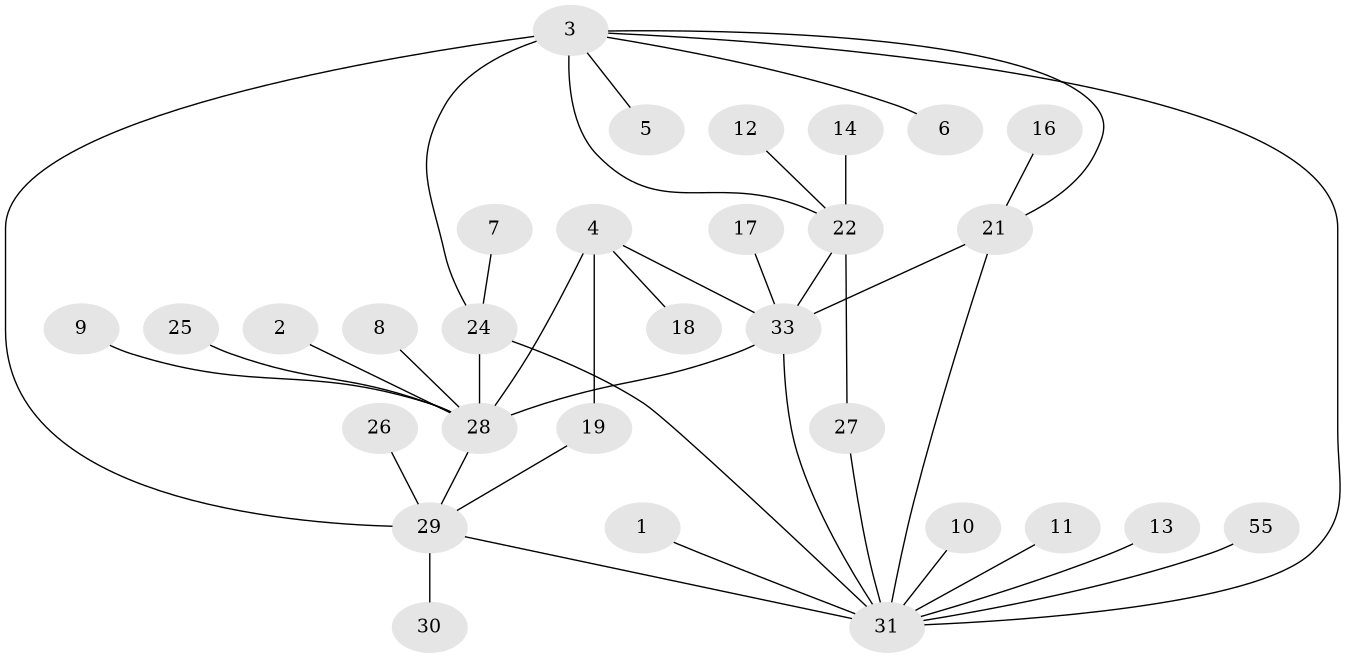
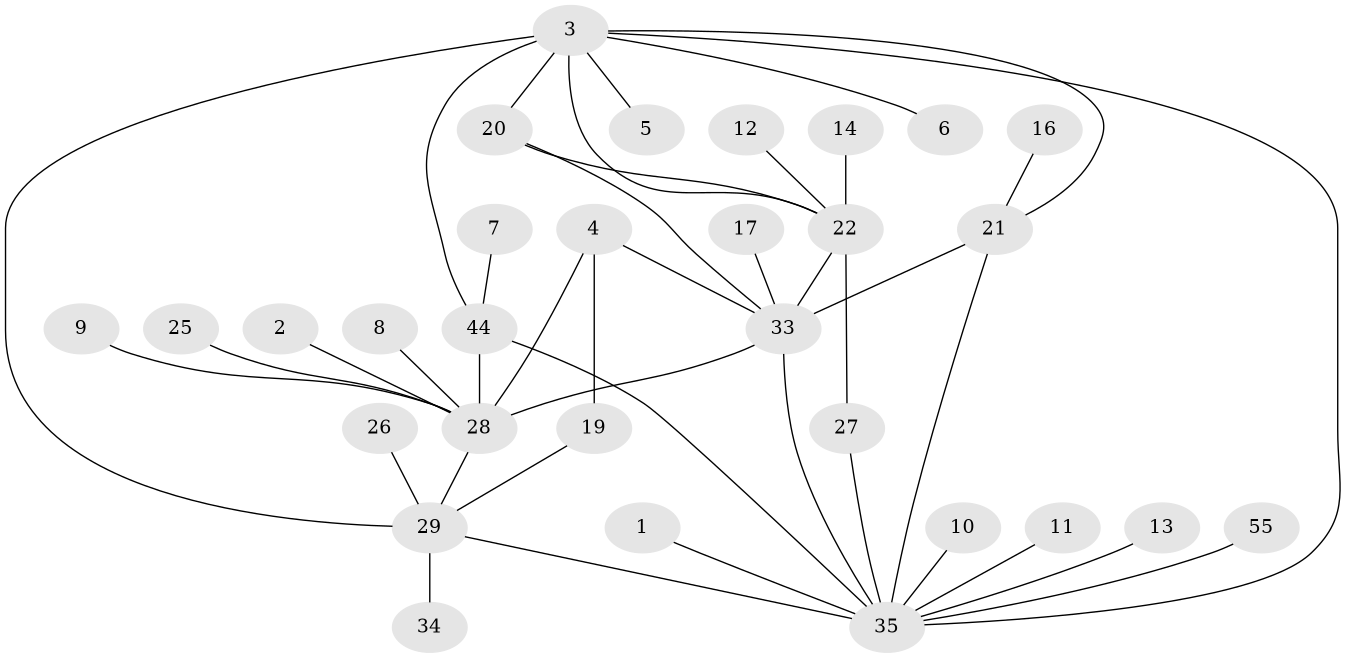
node "20": added
node "24": label "24" -> "44"
node "18": removed
node "30": label "30" -> "34"
node "31": label "31" -> "35"
